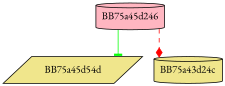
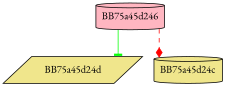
node "BB75a45d54d": label "BB75a45d54d" -> "BB75a45d24d"
node "BB75a43d24c": label "BB75a43d24c" -> "BB75a45d24c"
